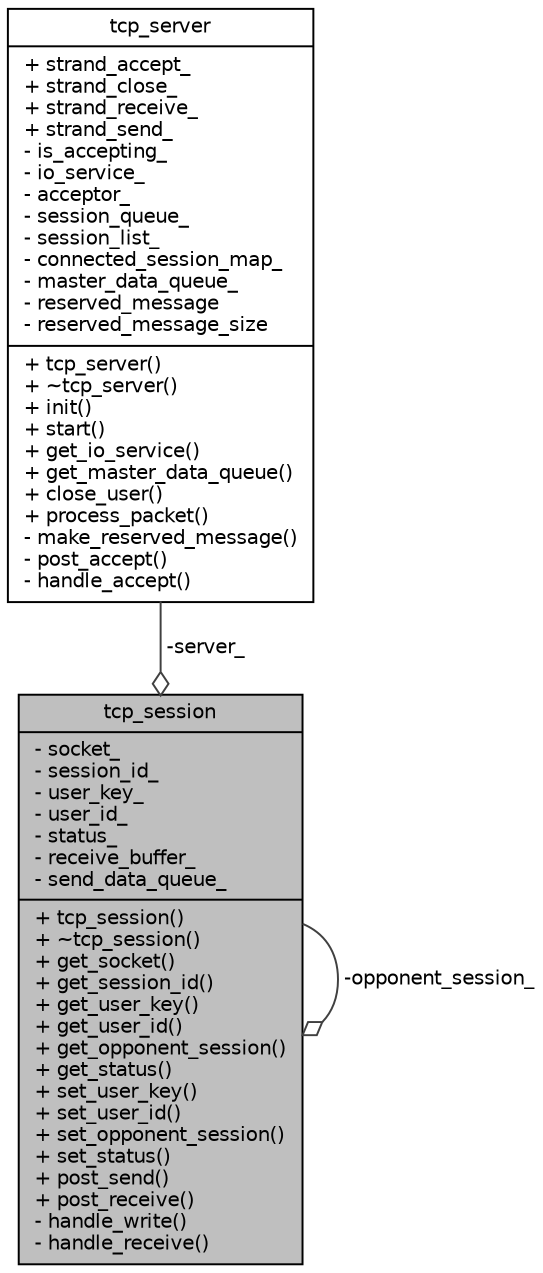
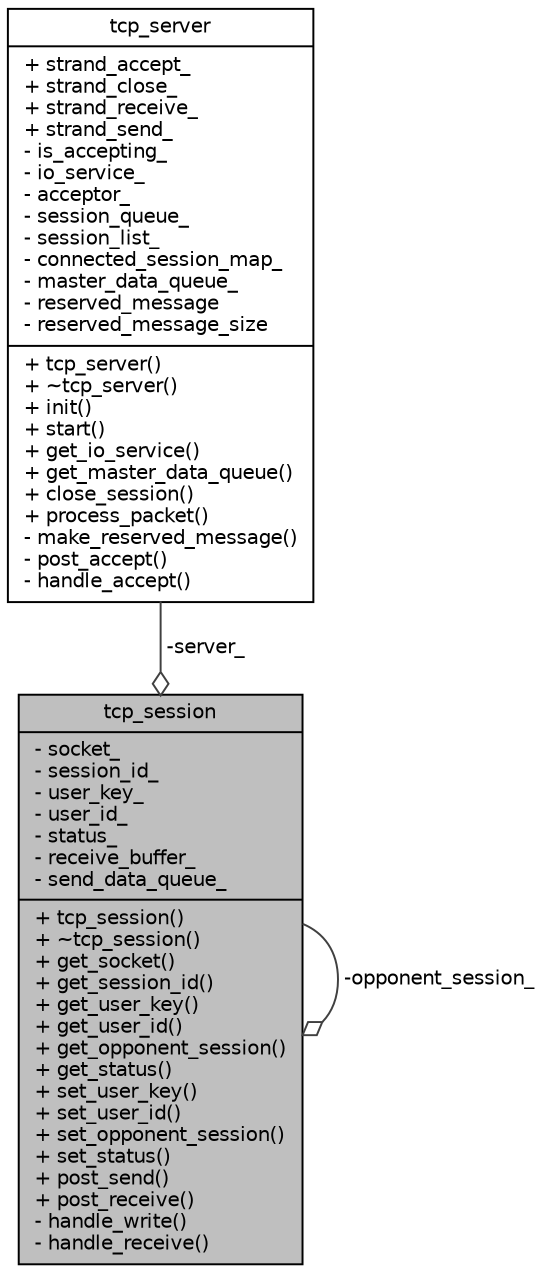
node "tcp_server": text "+ close_user()" -> "+ close_session()"
